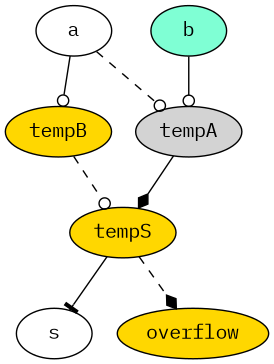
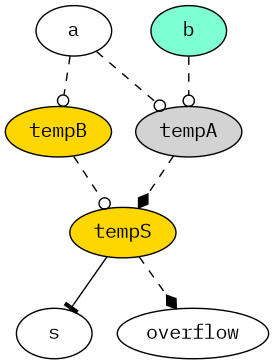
edge "a" -> "tempB": style solid -> dashed
edge "b" -> "tempA": style solid -> dashed
edge "tempA" -> "tempS": style solid -> dashed
node "overflow": fillcolor gold -> white
